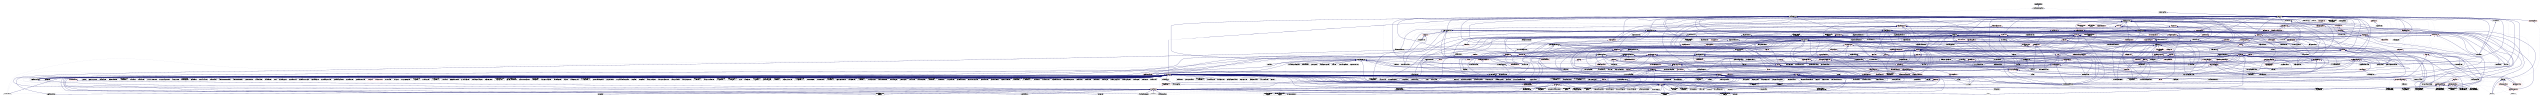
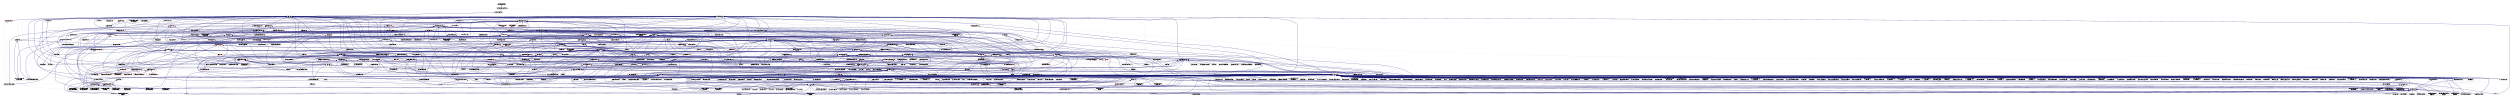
node "pingpong_performance.cpp": removed
